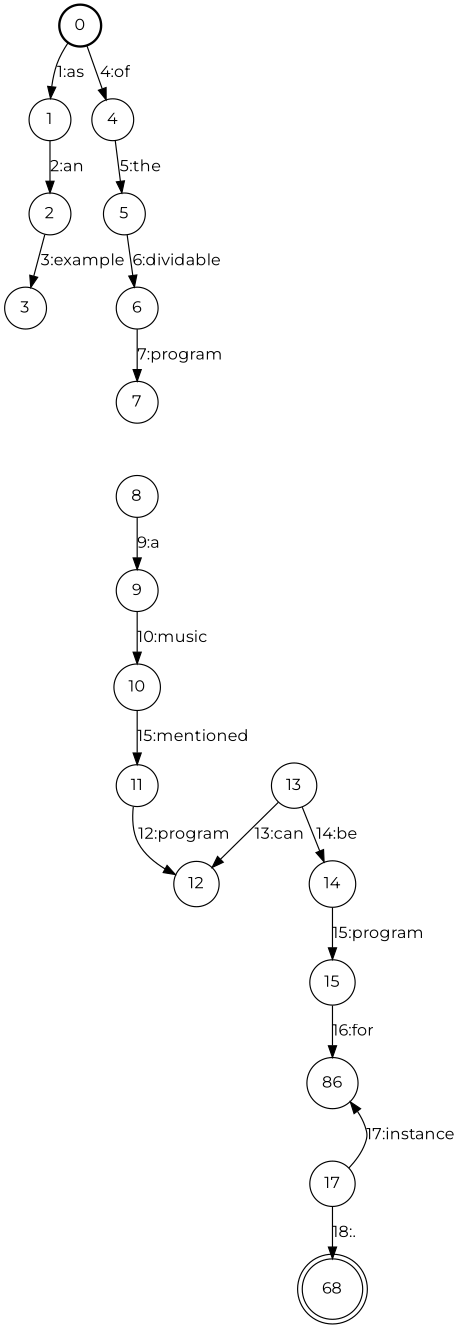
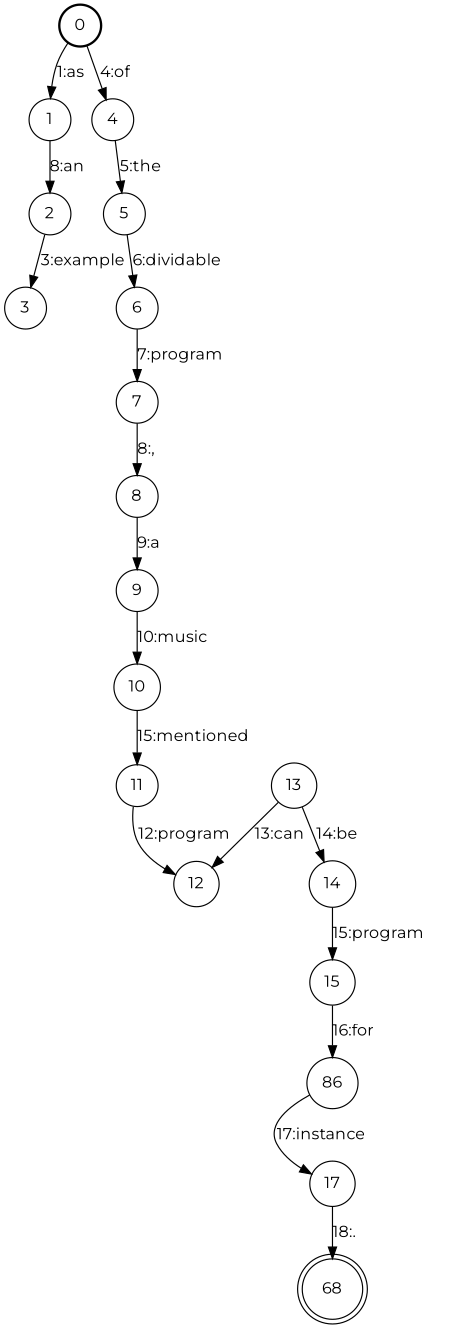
edge "1" -> "2": label "2:an" -> "8:an"
edge "7" -> "8": added, label "8:,"
edge "17" -> "86": reversed
